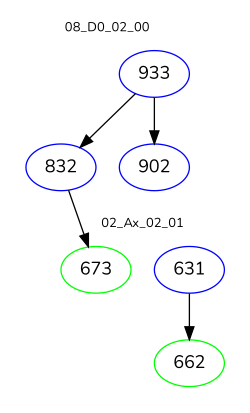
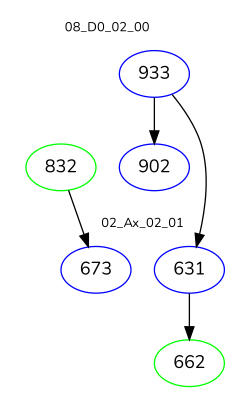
edge "933" -> "832": now "933" -> "631"
node "832": color blue -> green
node "673": color green -> blue
